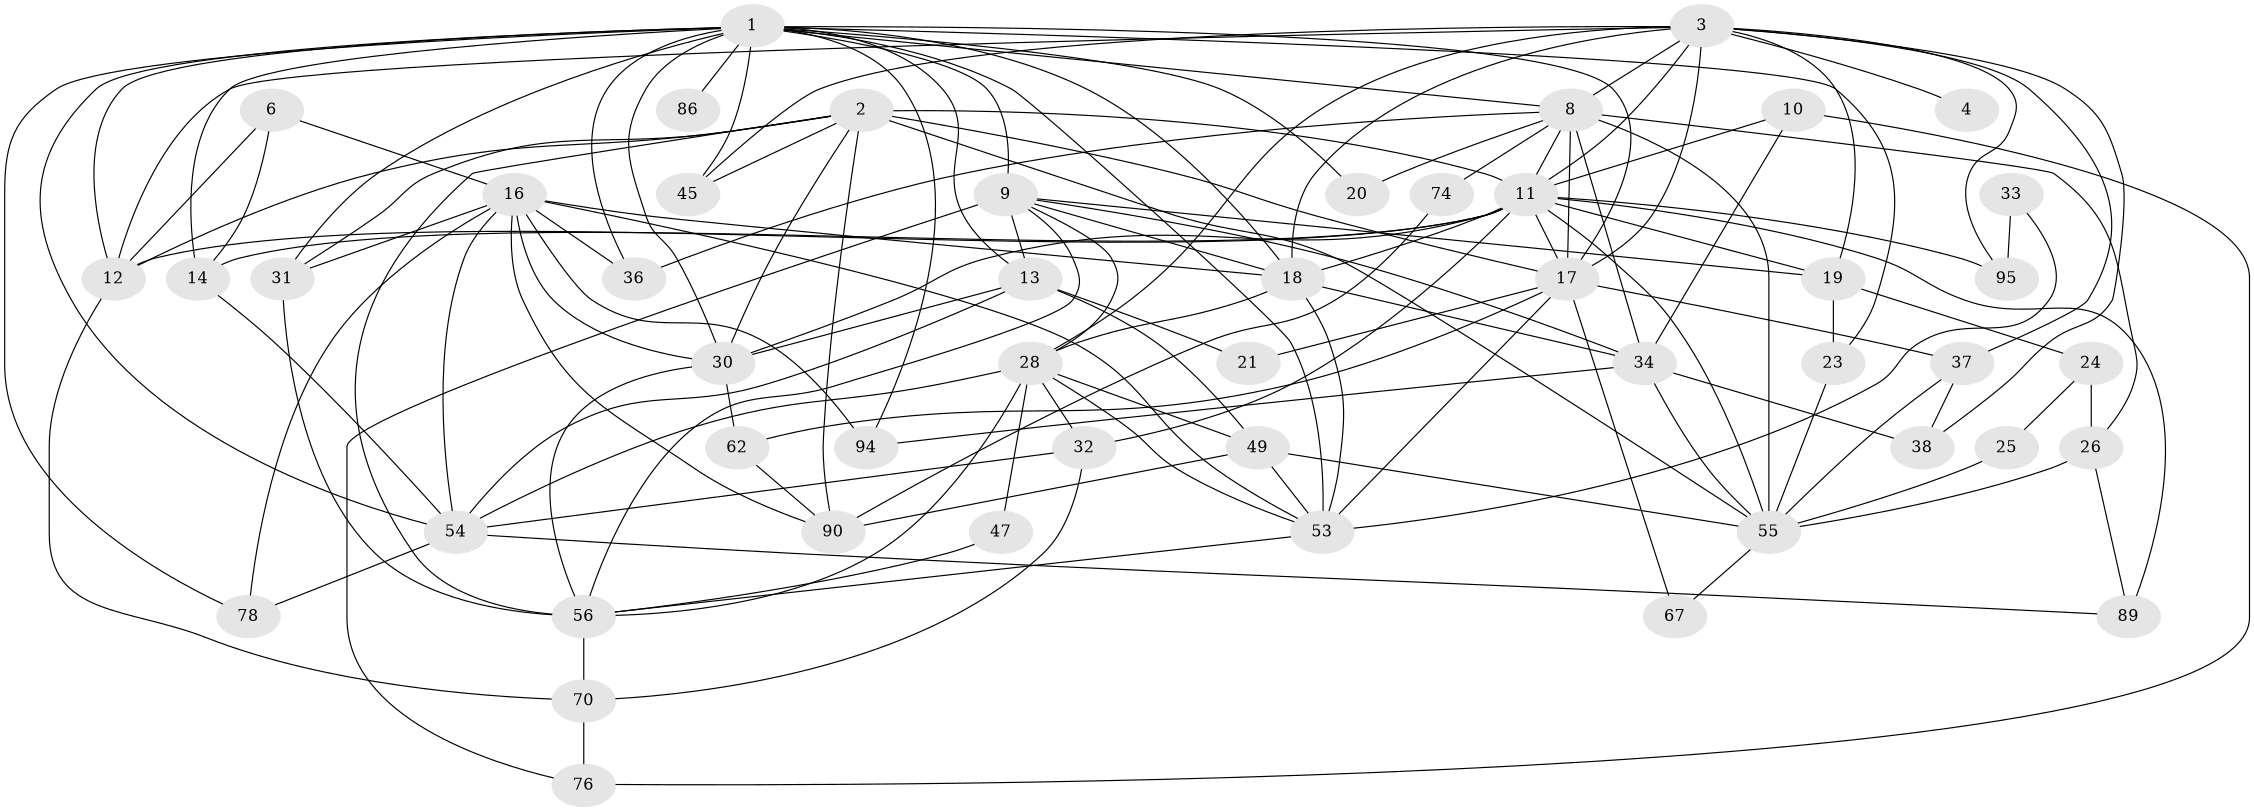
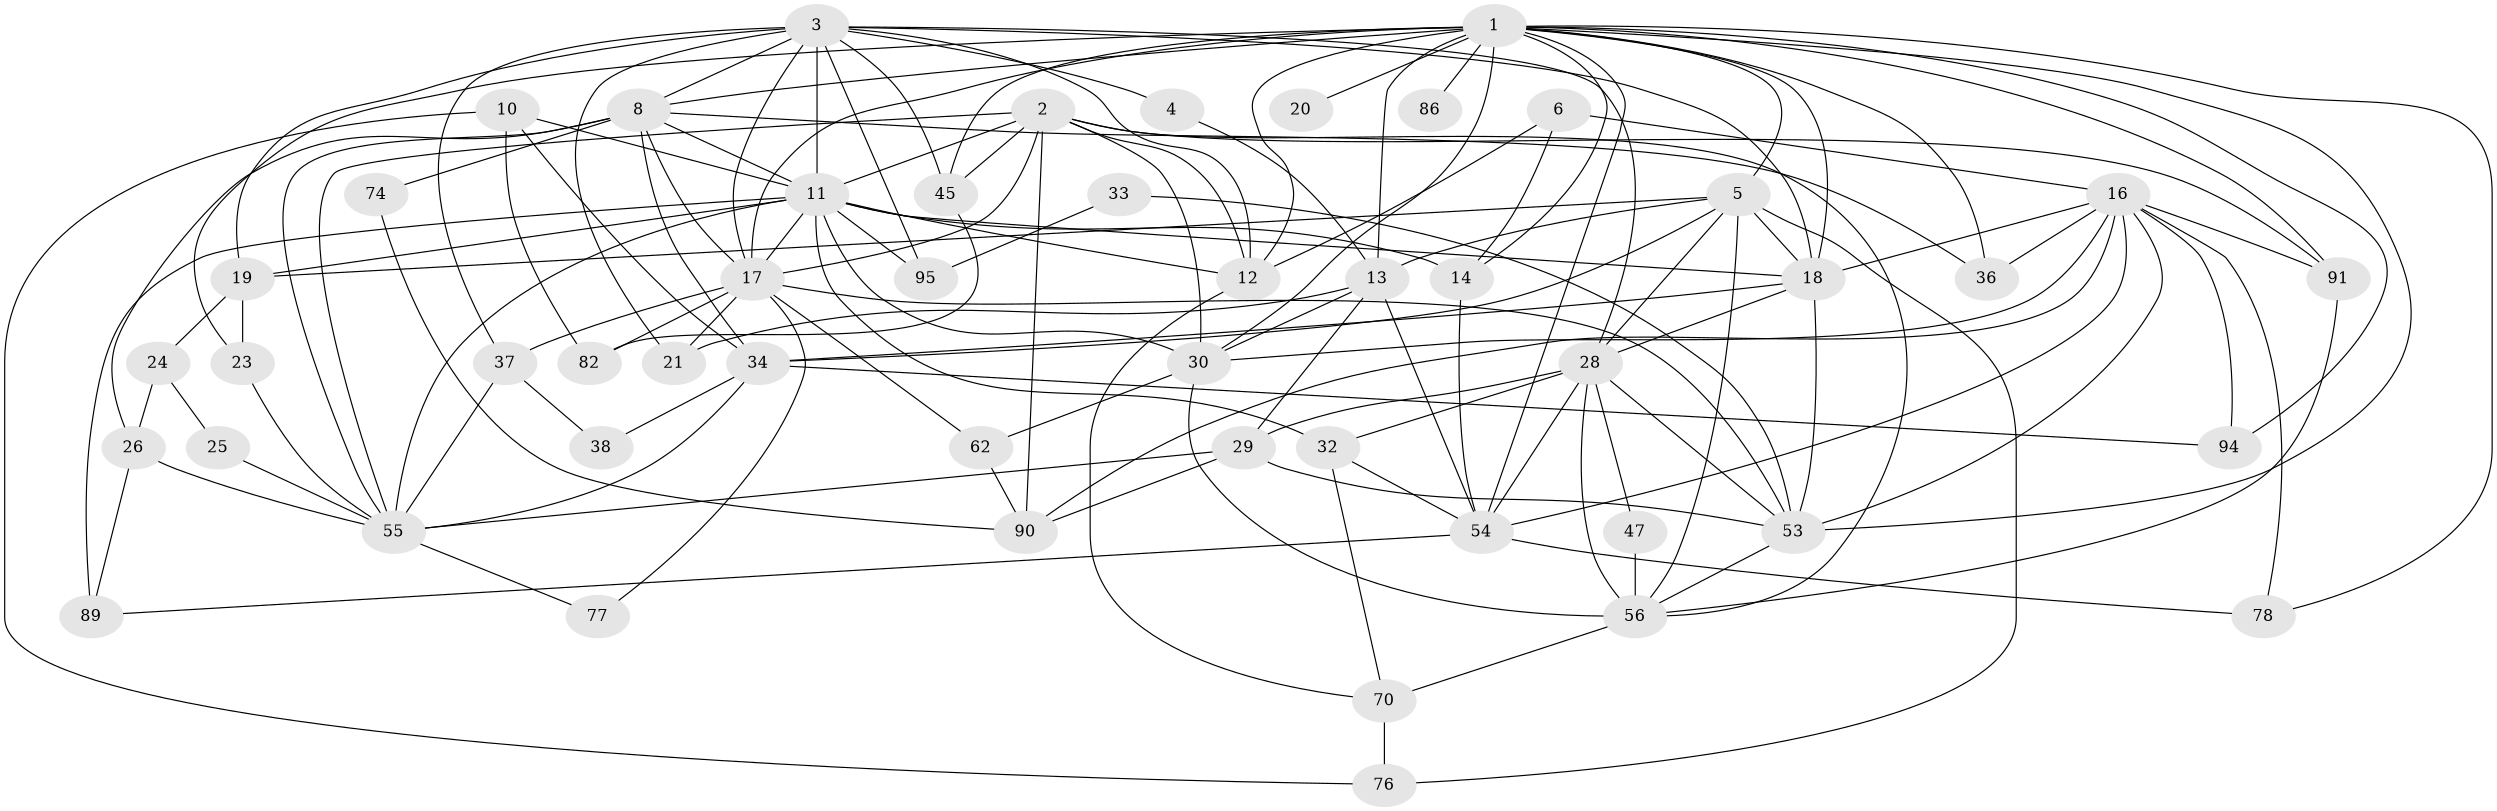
edge "3" -- "38": now "3" -- "21"
edge "8" -- "20": removed
edge "4" -- "13": added
node "9": label "9" -> "5"
node "31": label "31" -> "91"
node "82": added
node "49": label "49" -> "29"
node "67": label "67" -> "77"
